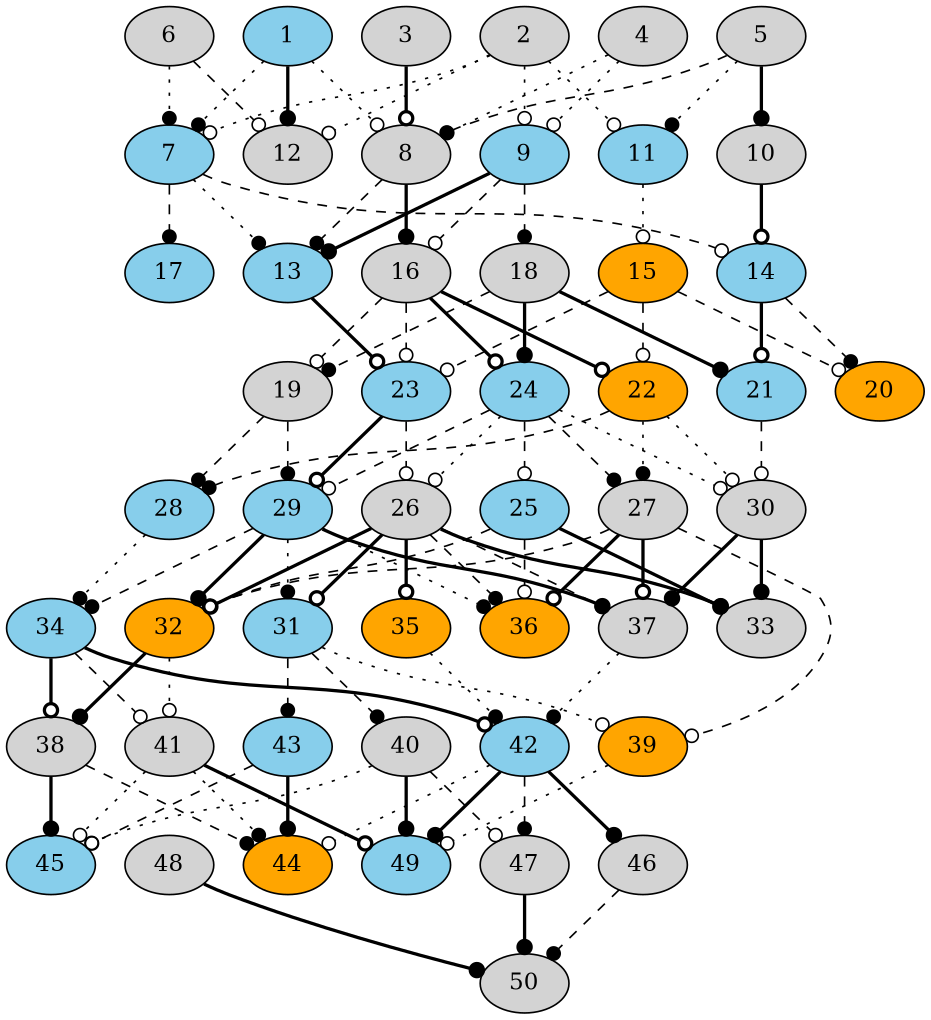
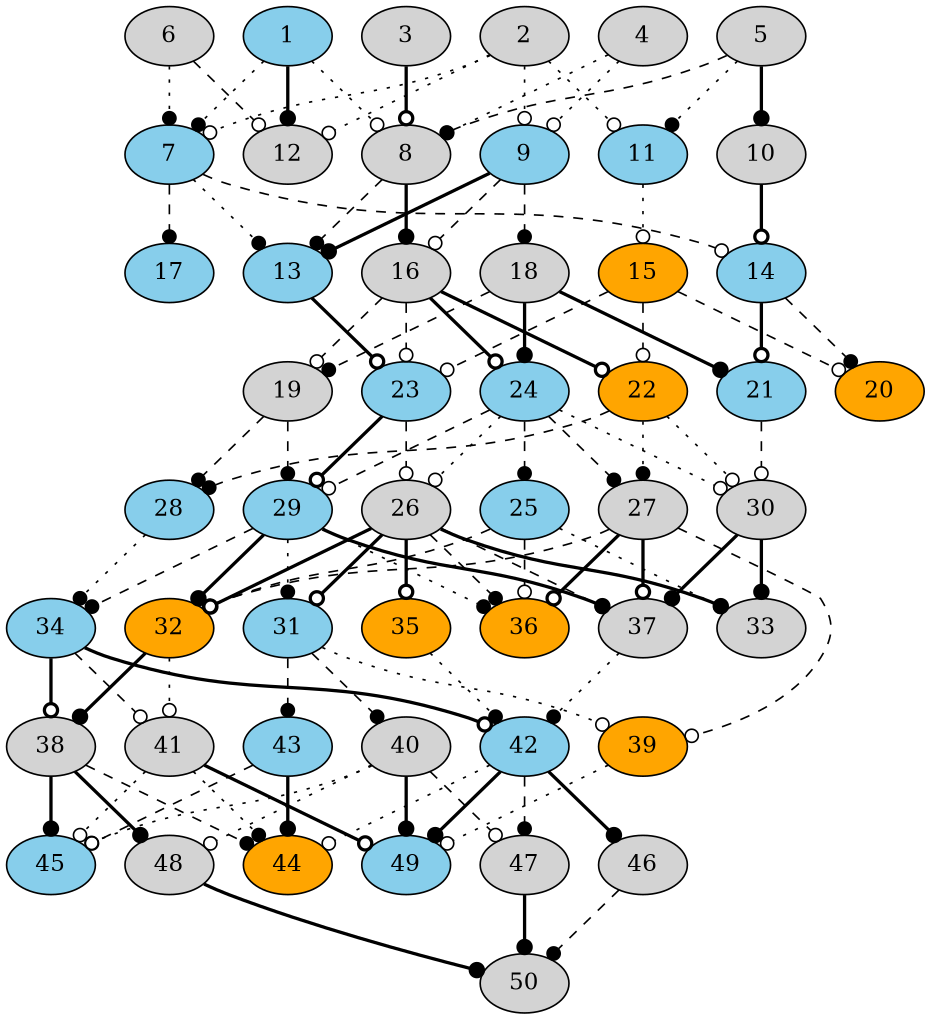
edge "24" -> "25": arrowhead odot -> dot
edge "25" -> "33": style bold -> dotted
edge "38" -> "48": added
edge "40" -> "48": added
